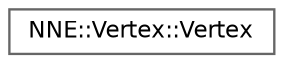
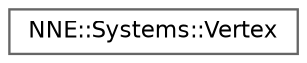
node "NNE::Vertex::Vertex": label "NNE::Vertex::Vertex" -> "NNE::Systems::Vertex"
